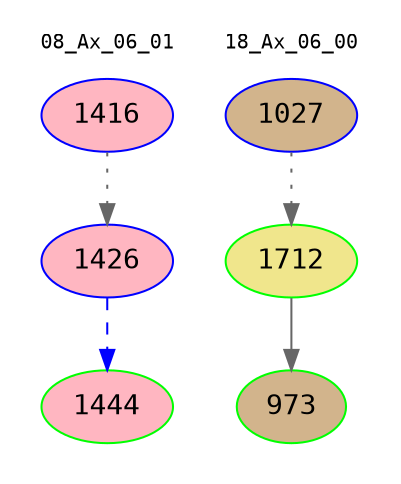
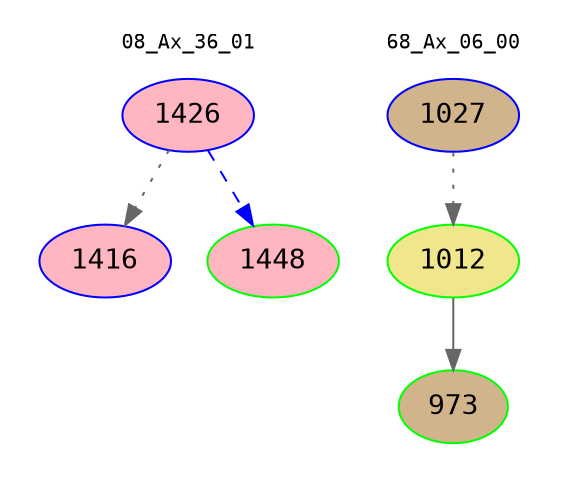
cluster "08_Ax_06_01": label "08_Ax_06_01" -> "08_Ax_36_01"
cluster "18_Ax_06_00": label "18_Ax_06_00" -> "68_Ax_06_00"
edge "1416" -> "1426": reversed
node "1712": label "1712" -> "1012"
node "1444": label "1444" -> "1448"
